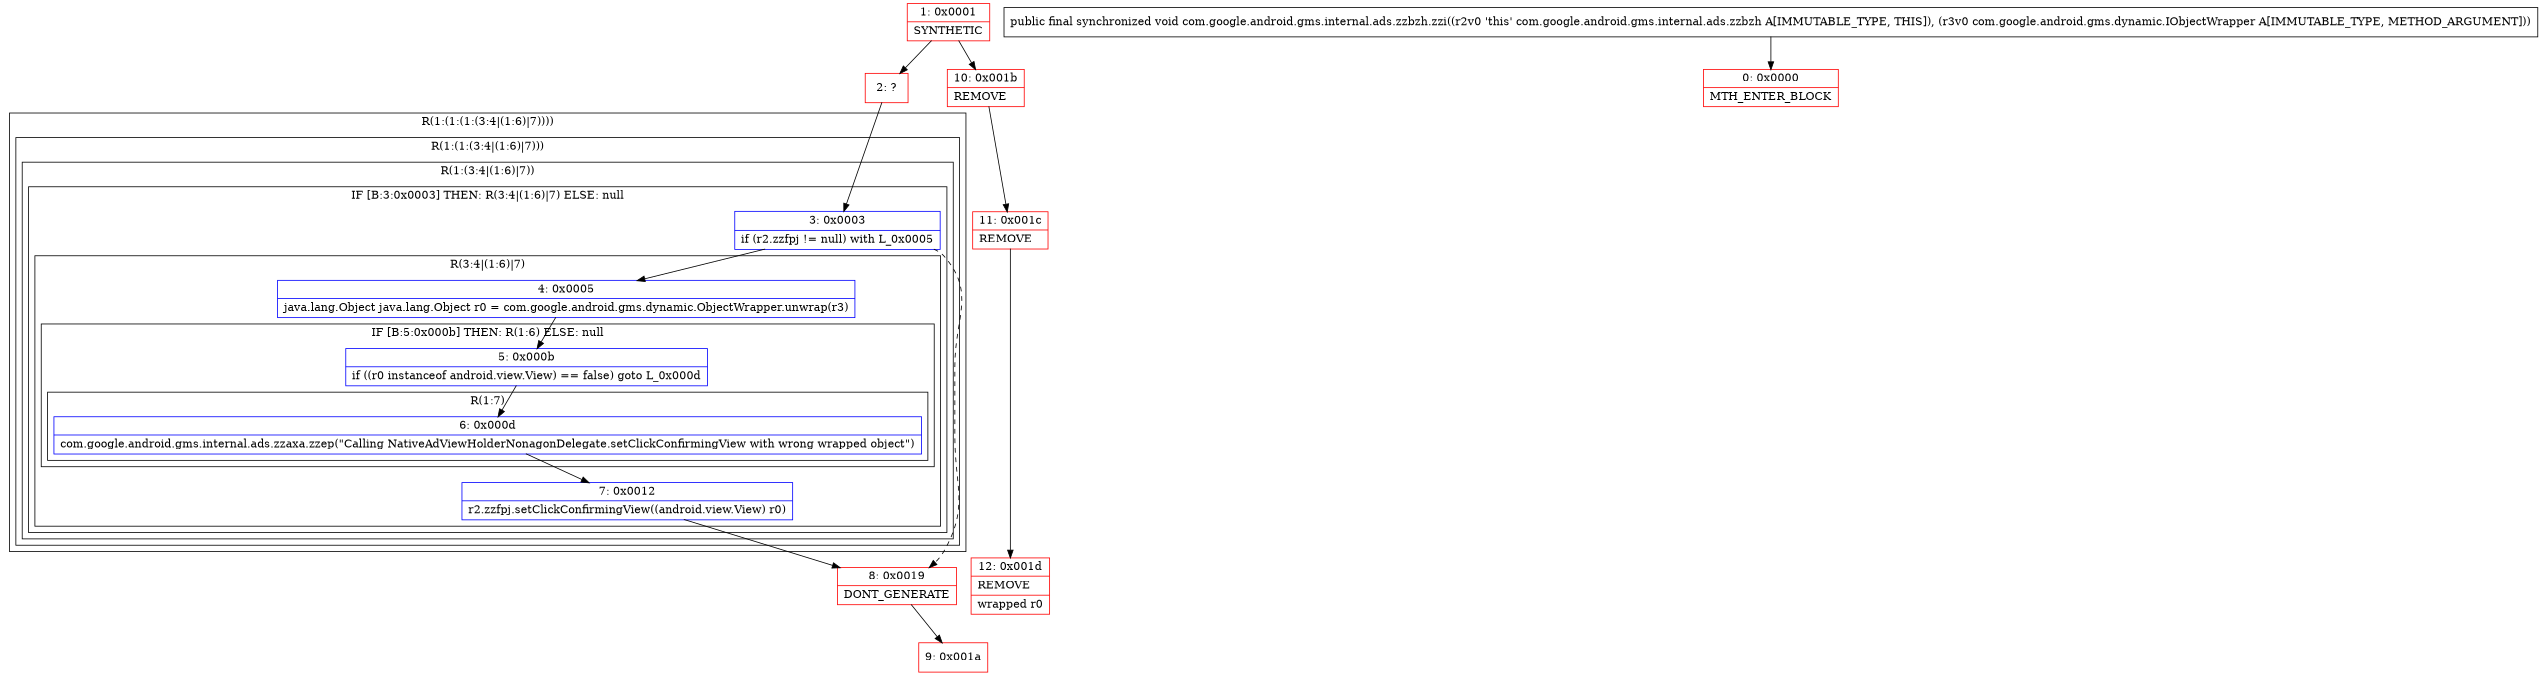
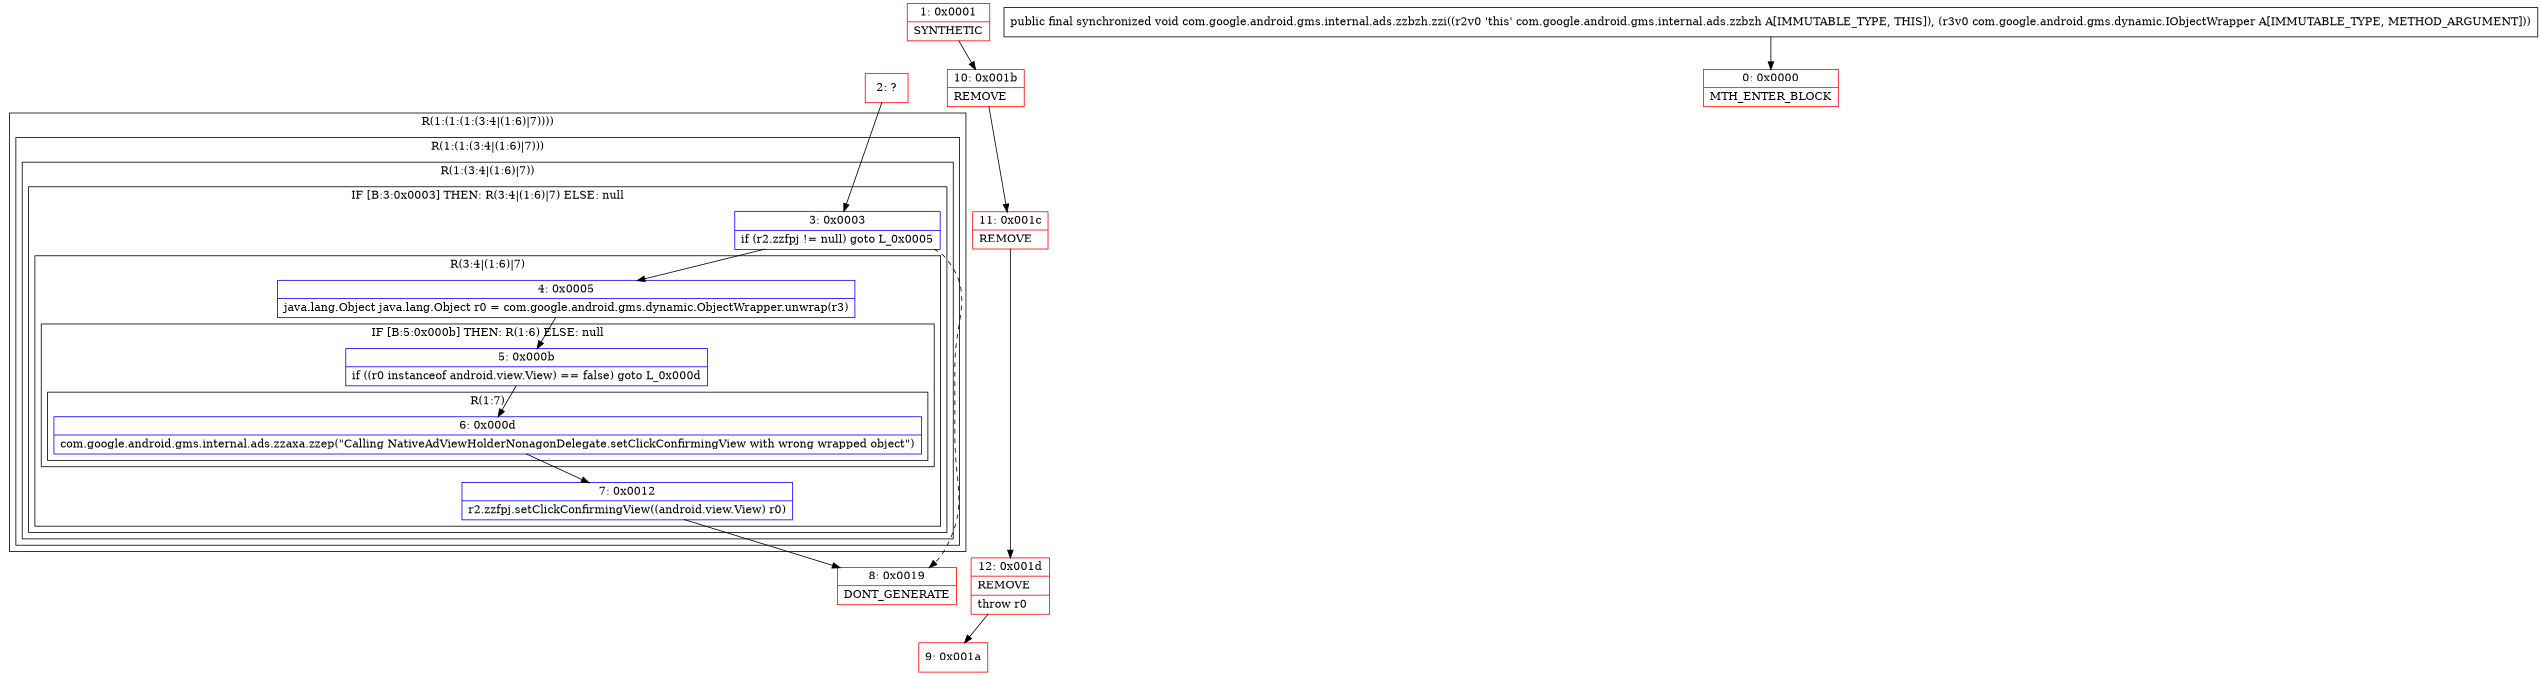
edge "1: 0x0001" -> "2: ?": removed
node "3: 0x0003": text "if (r2.zzfpj != null) with L_0x0005" -> "if (r2.zzfpj != null) goto L_0x0005"
node "12: 0x001d": text "wrapped r0" -> "throw r0"
edge "8: 0x0019" -> "9: 0x001a": now "12: 0x001d" -> "9: 0x001a"
